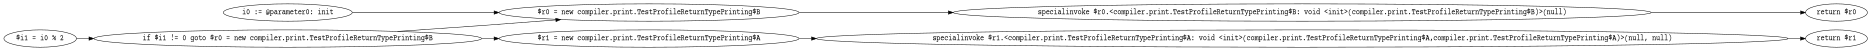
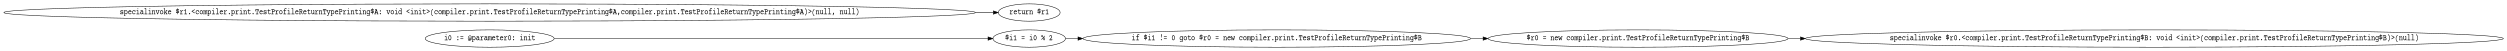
edge "i0 := @parameter0: init" -> "$r0 = new compiler.print.TestProfileReturnTypePrinting$B": now "i0 := @parameter0: init" -> "$i1 = i0 % 2"
node "return $r0": removed
node "$r1 = new compiler.print.TestProfileReturnTypePrinting$A": removed
